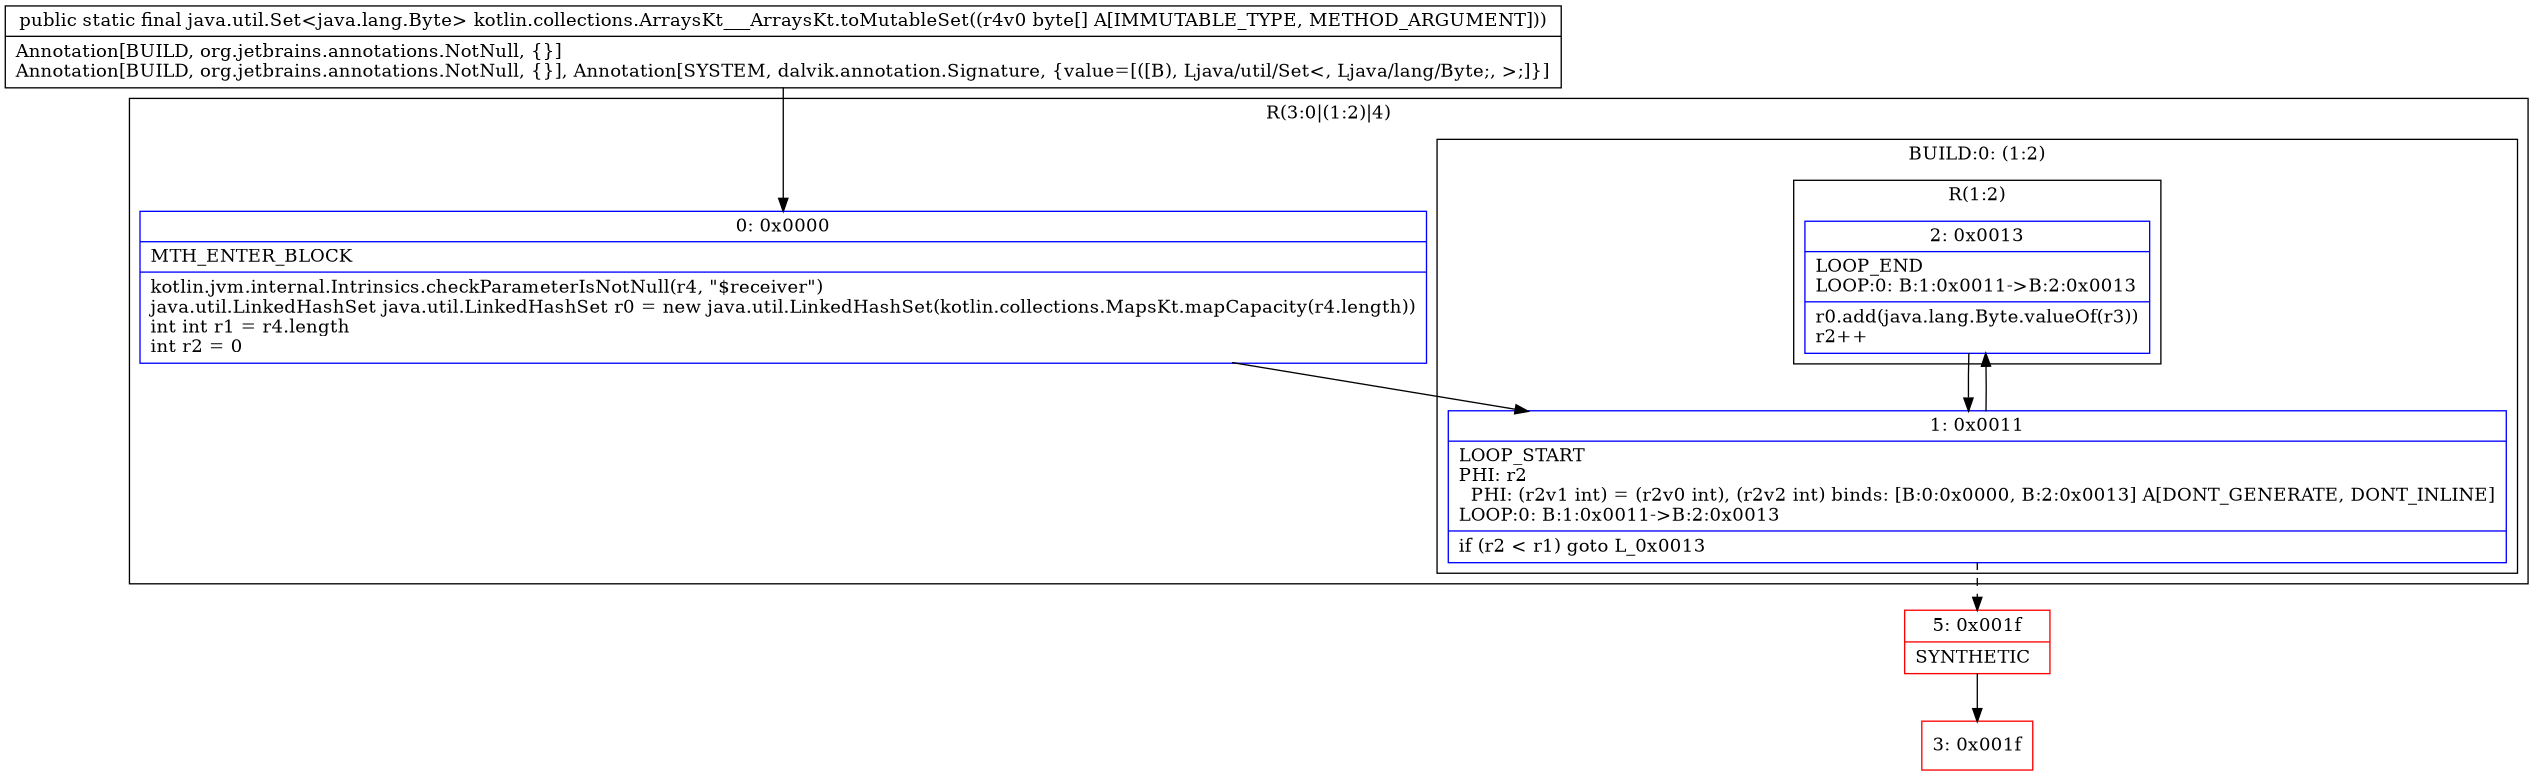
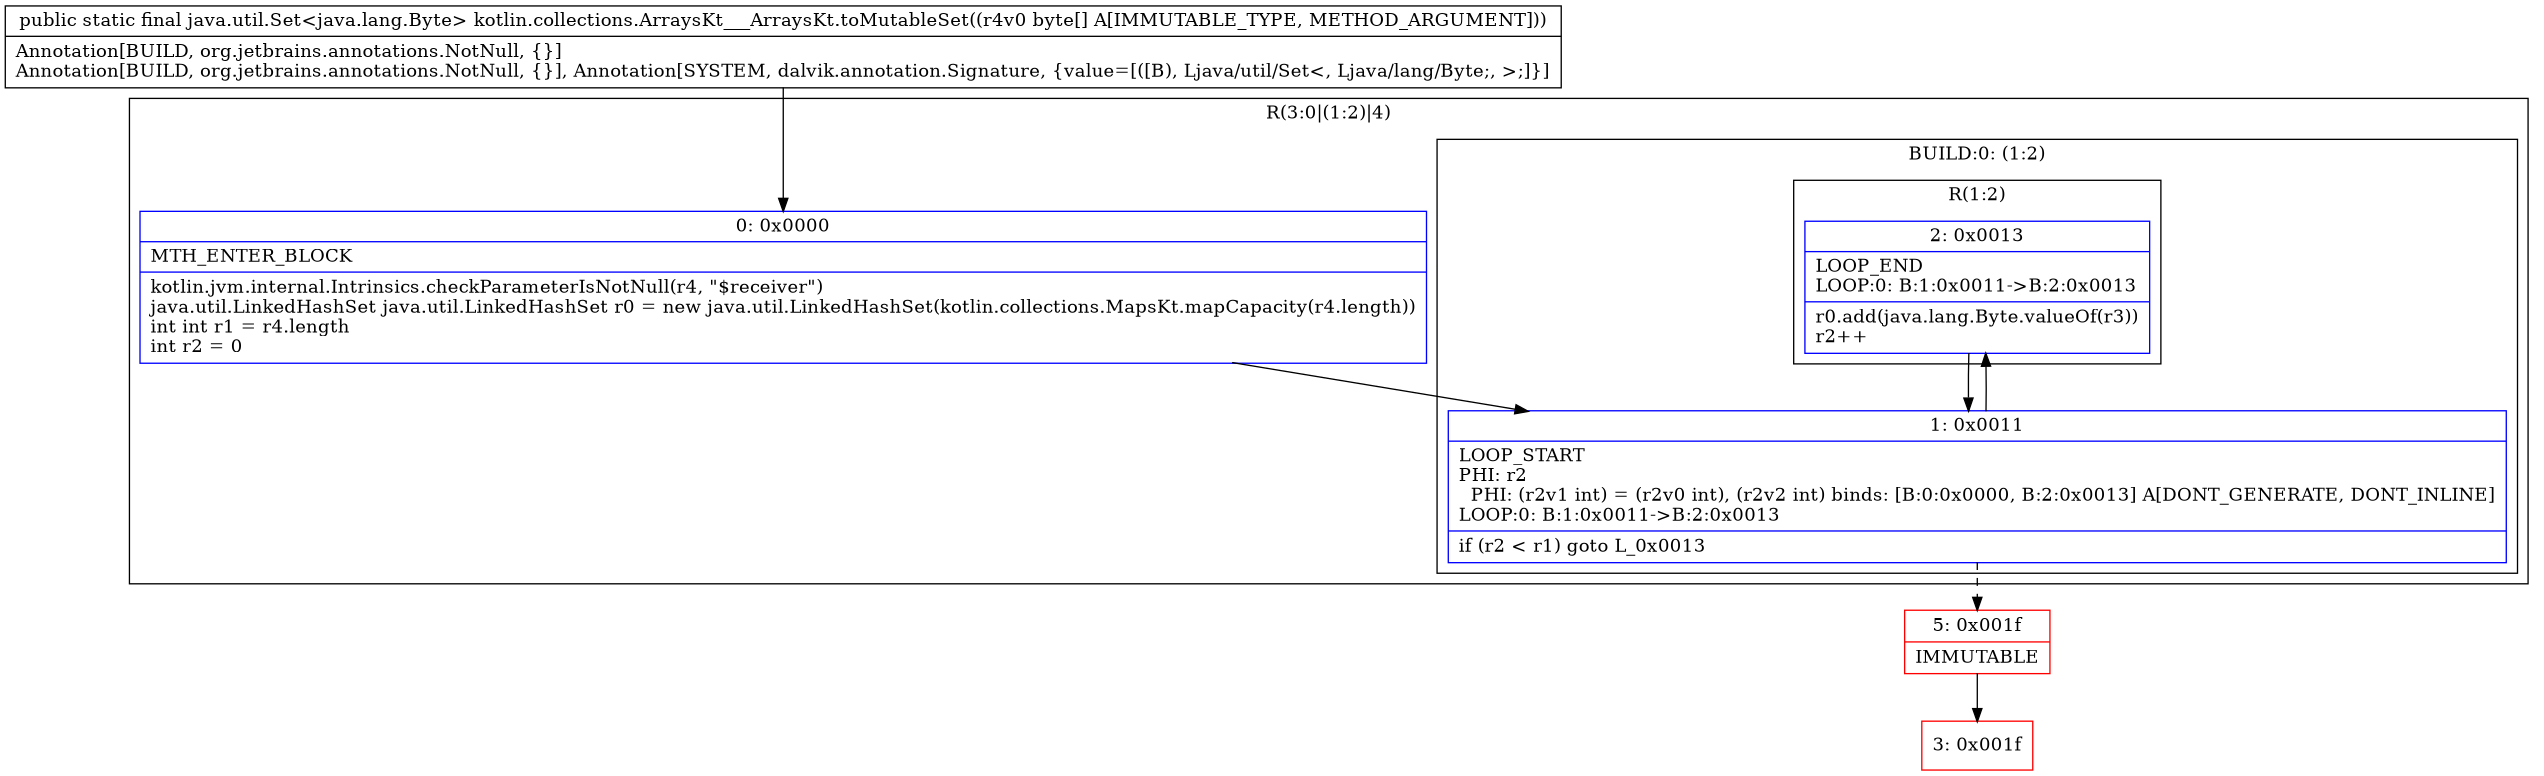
node "5: 0x001f": text "SYNTHETIC" -> "IMMUTABLE"
